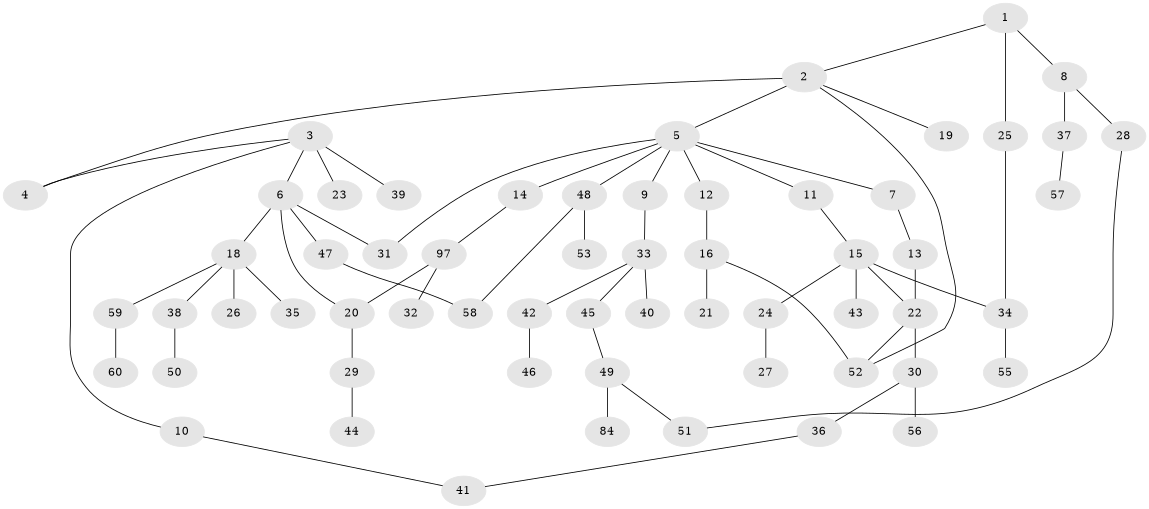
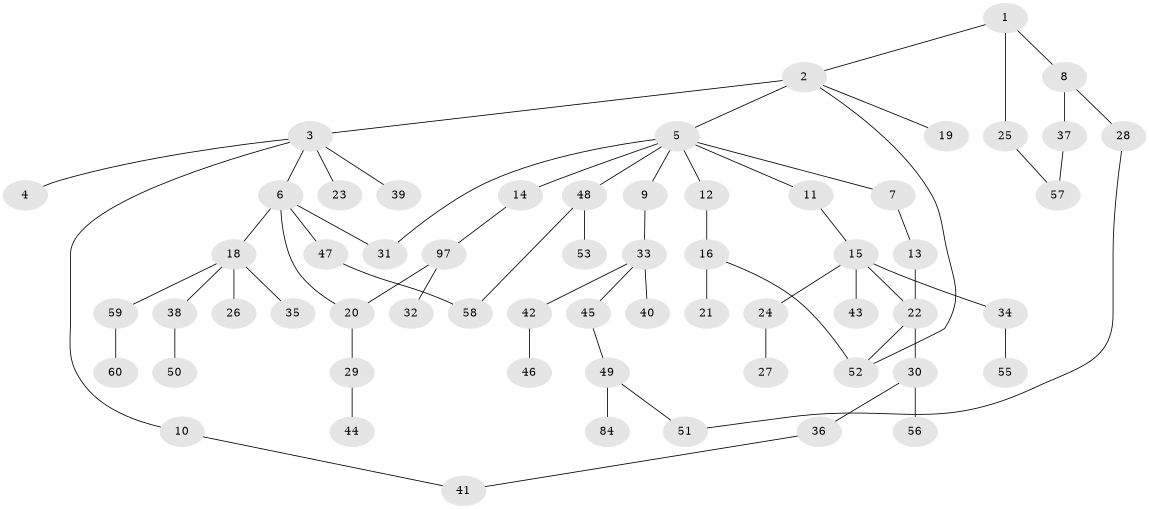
edge "2" -- "4": now "2" -- "3"
edge "25" -- "34": now "25" -- "57"
